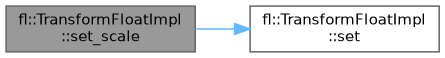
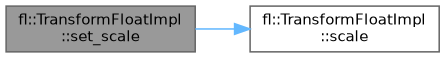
node "fl::TransformFloatImpl ::set": label "fl::TransformFloatImpl ::set" -> "fl::TransformFloatImpl ::scale"
